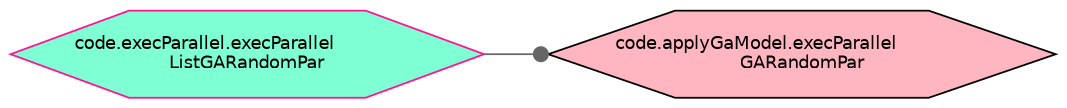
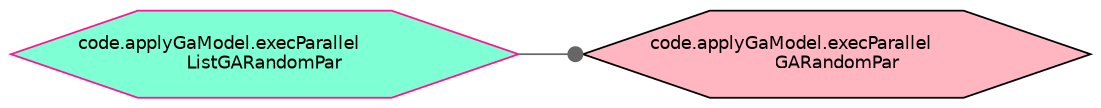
node "code.execParallel.execParallel ListGARandomPar": label "code.execParallel.execParallel ListGARandomPar" -> "code.applyGaModel.execParallel ListGARandomPar"
